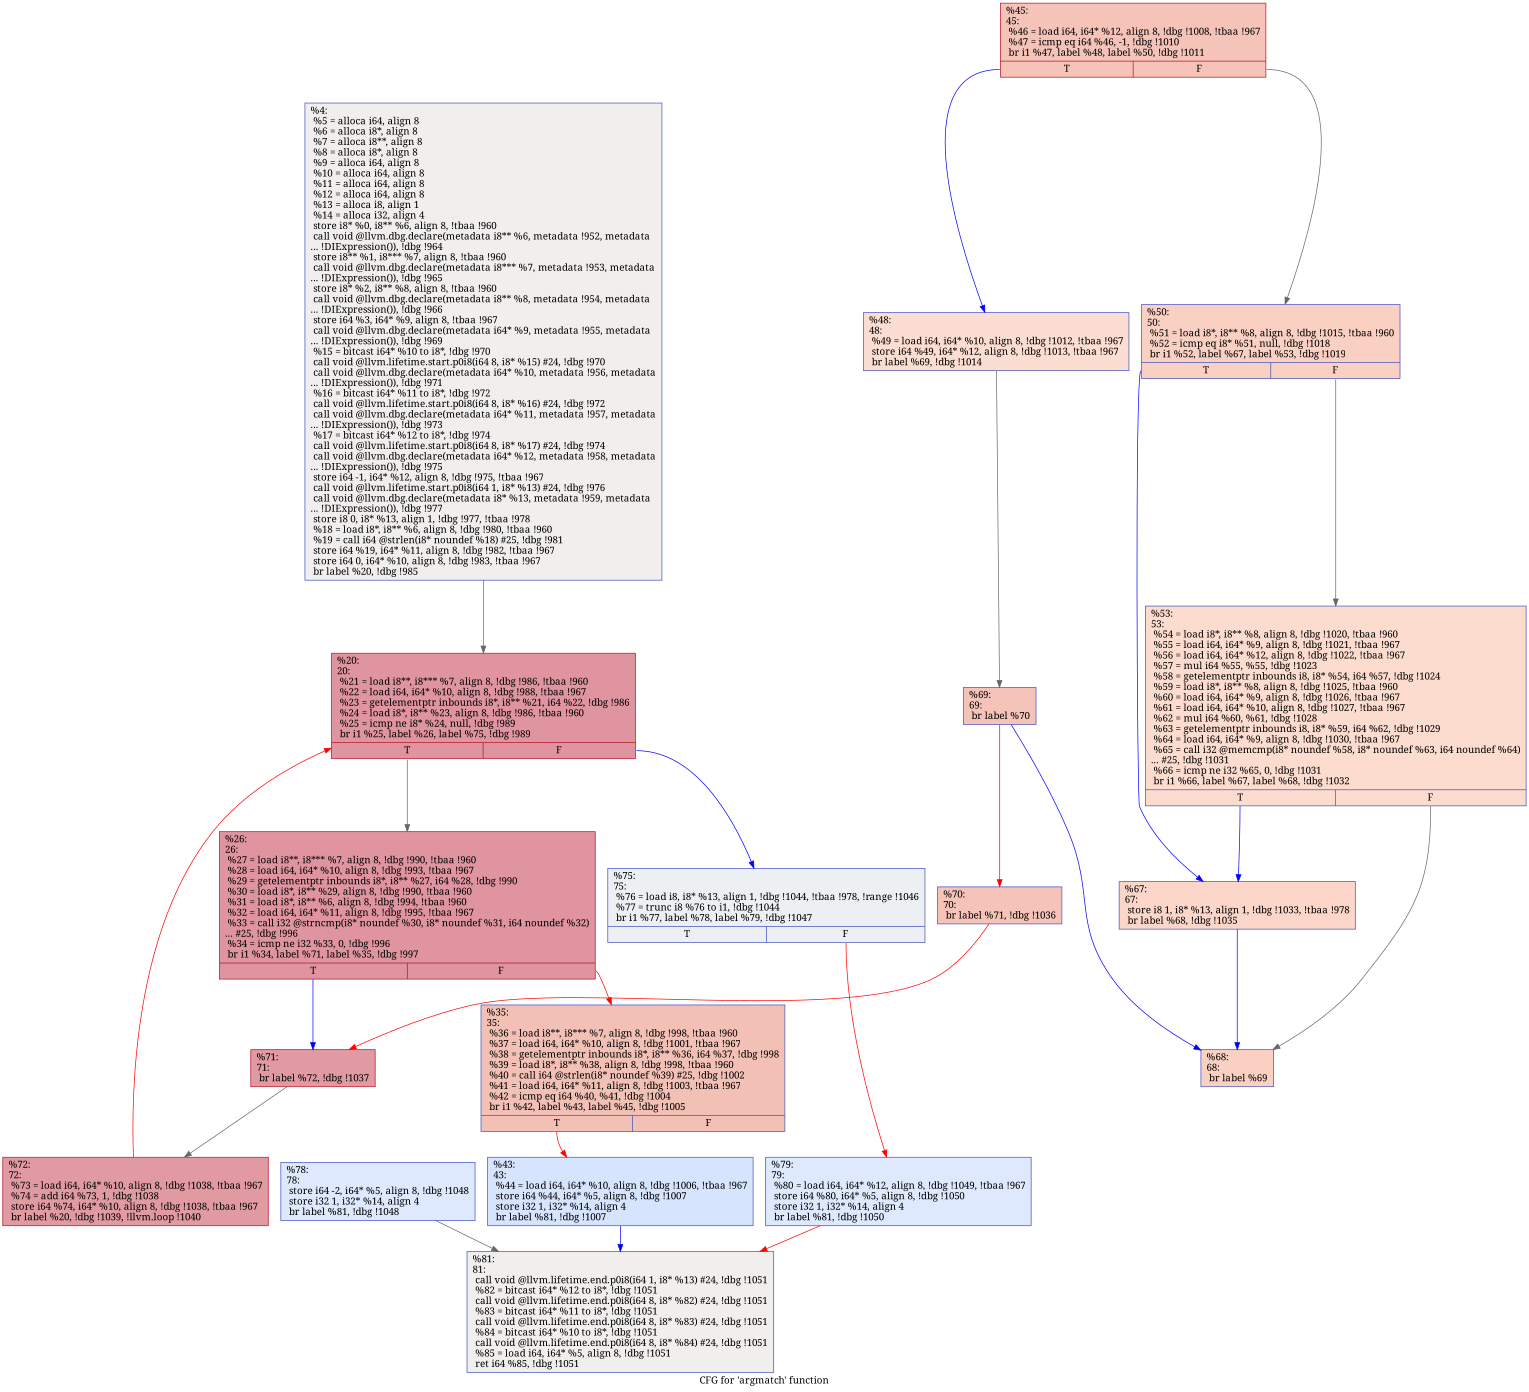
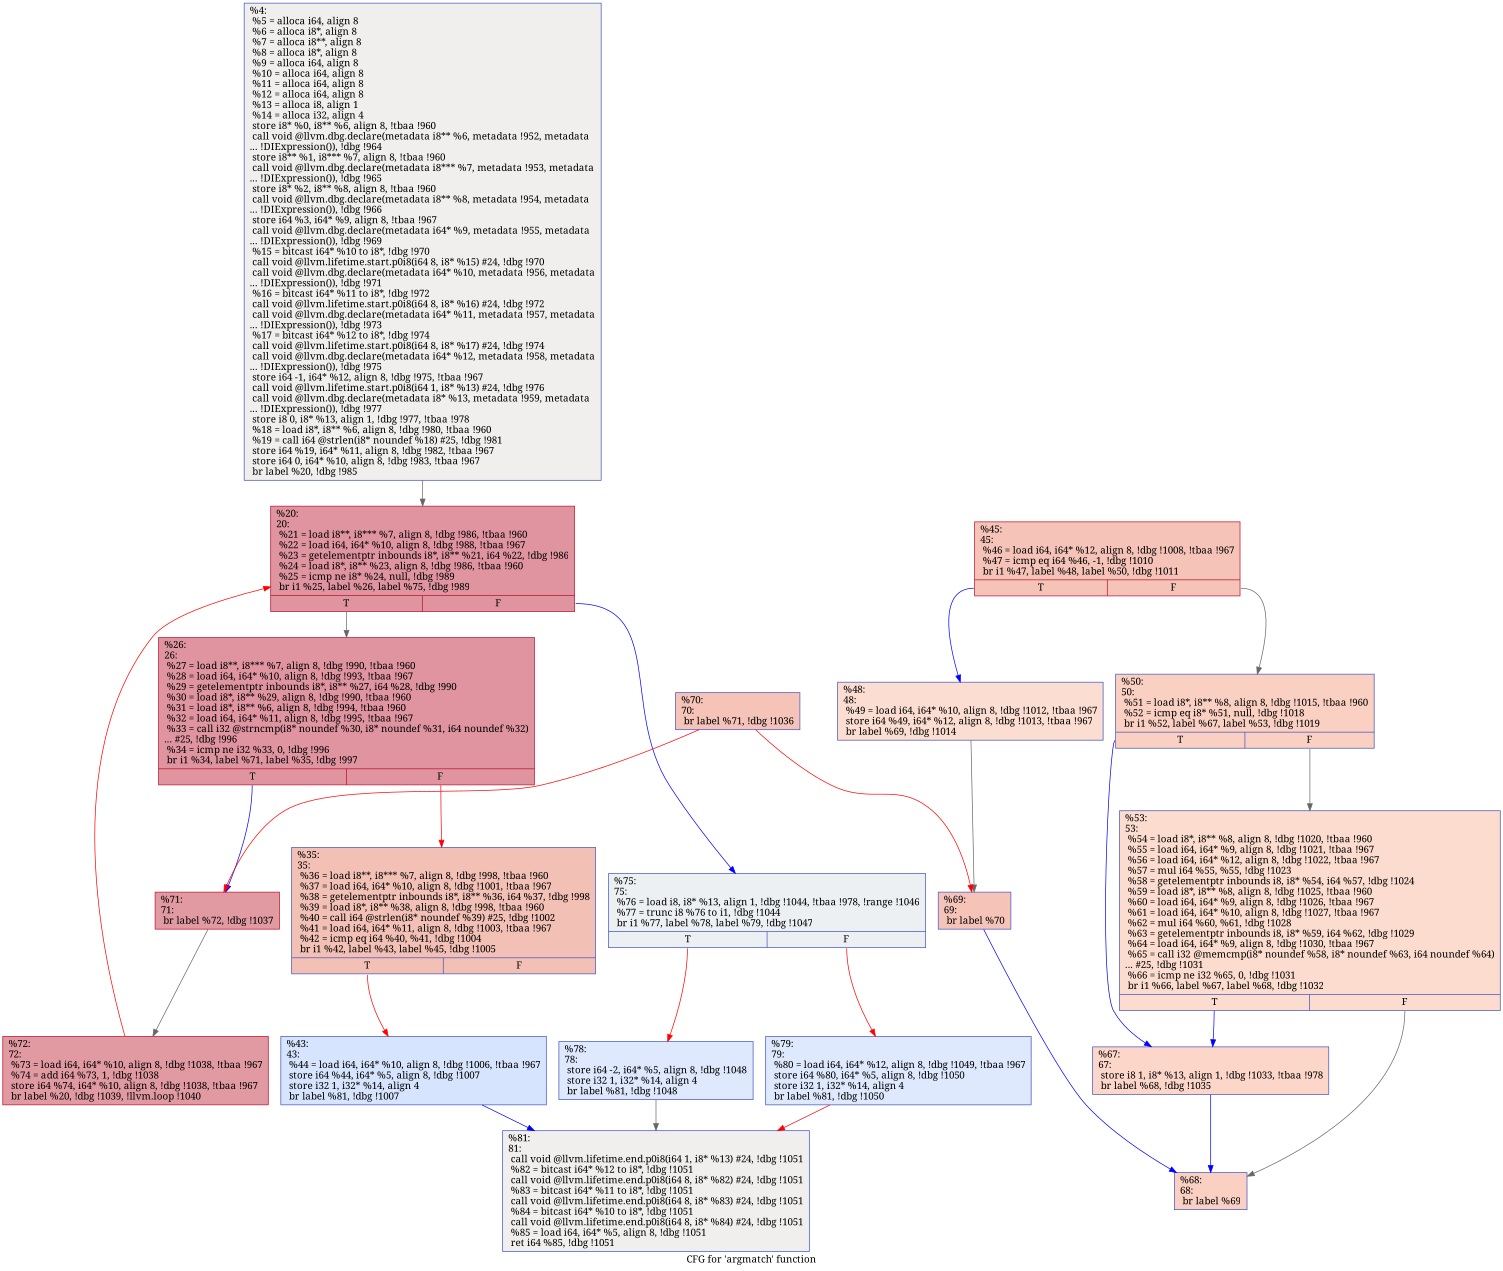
edge "%69:" -> "%70:": reversed
edge "%75:" -> "%78:": added
